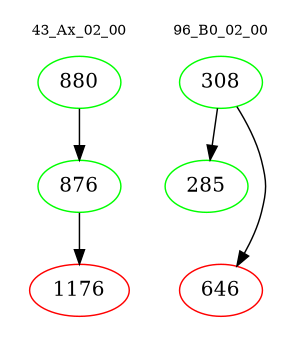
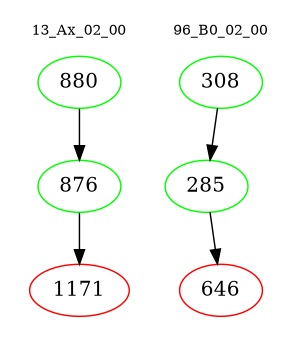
cluster "43_Ax_02_00": label "43_Ax_02_00" -> "13_Ax_02_00"
edge "308" -> "646": now "285" -> "646"
node "1176": label "1176" -> "1171"
